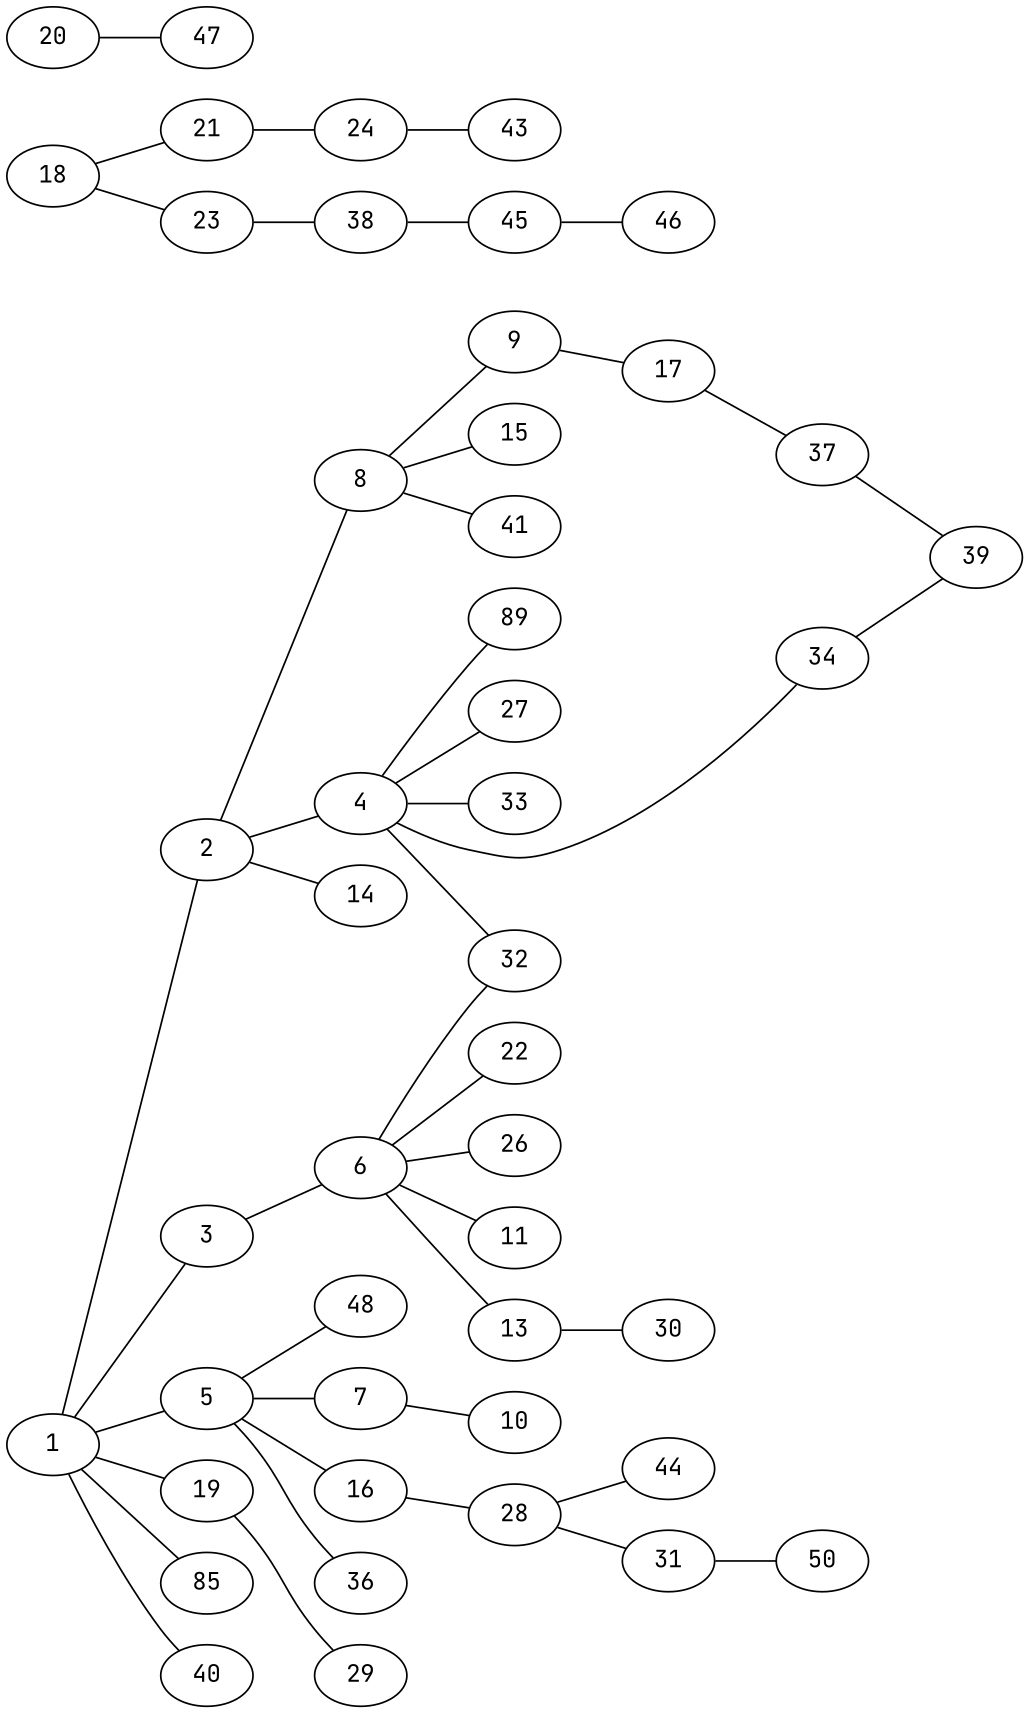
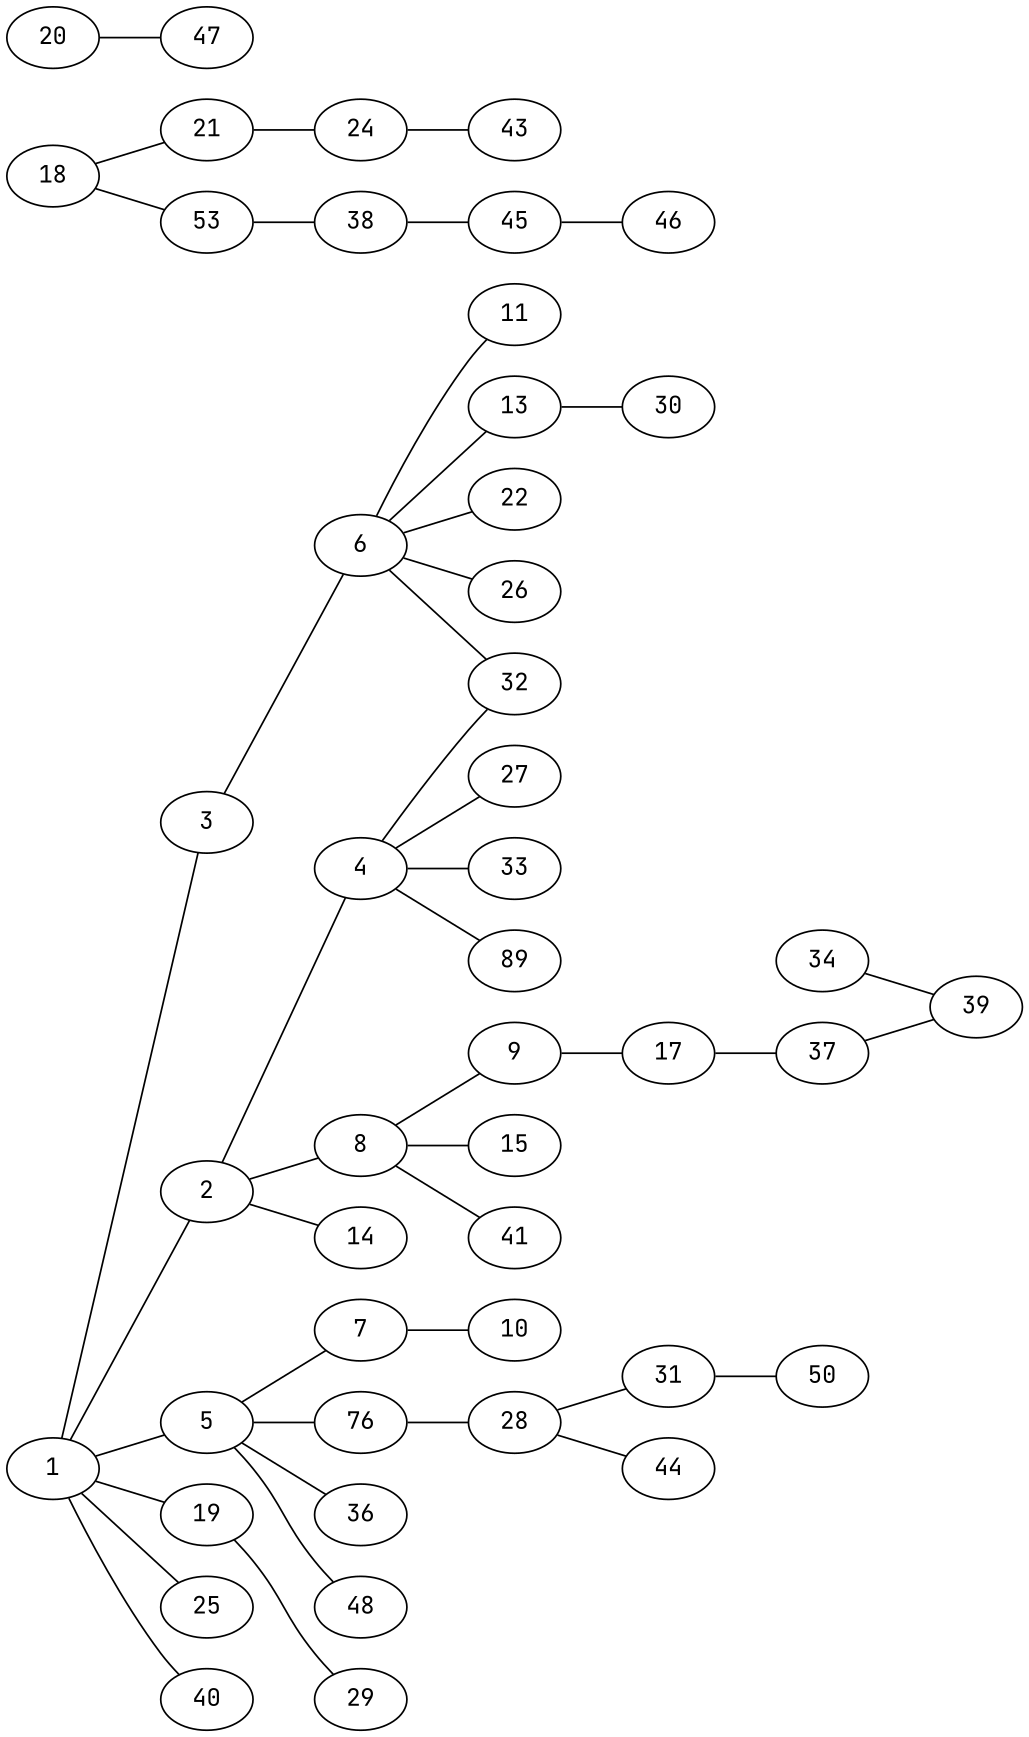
node "23": label "23" -> "53"
edge "34" -- "4": removed
node "16": label "16" -> "76"
node "85": label "85" -> "25"
